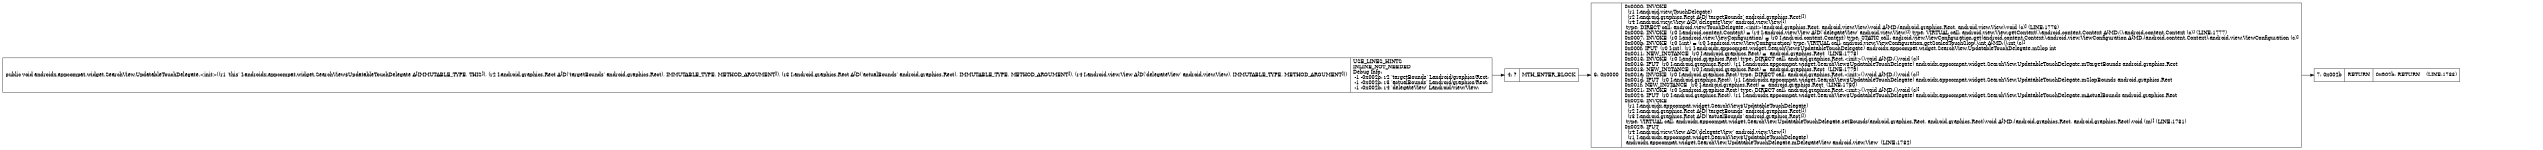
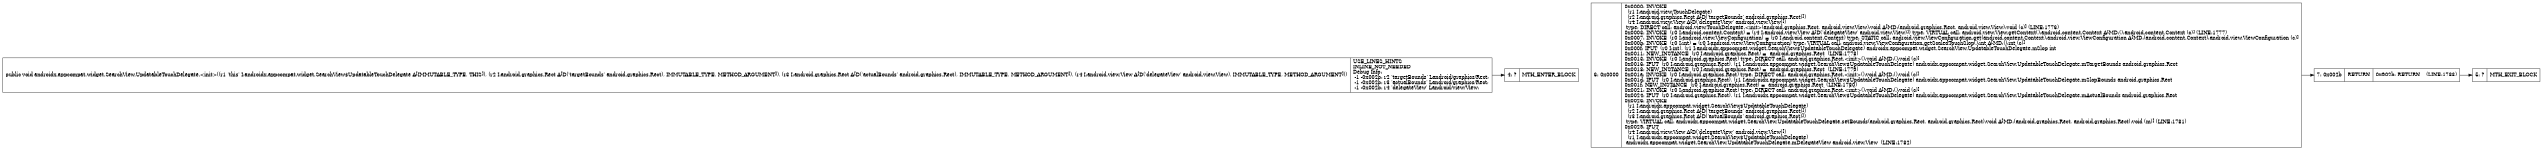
edge "4: ?" -> "6: 0x0000": removed
node "5: ?": added
